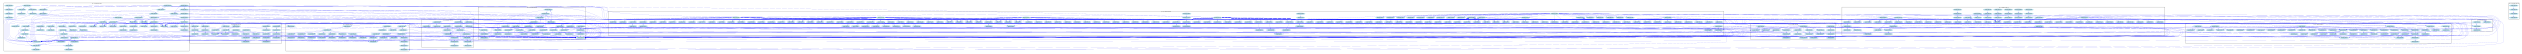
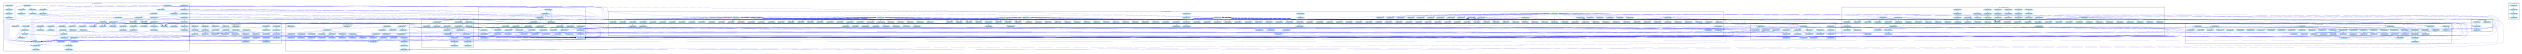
node "Node0x13c7ba0": removed
node "Node0x194b7ed0": added
